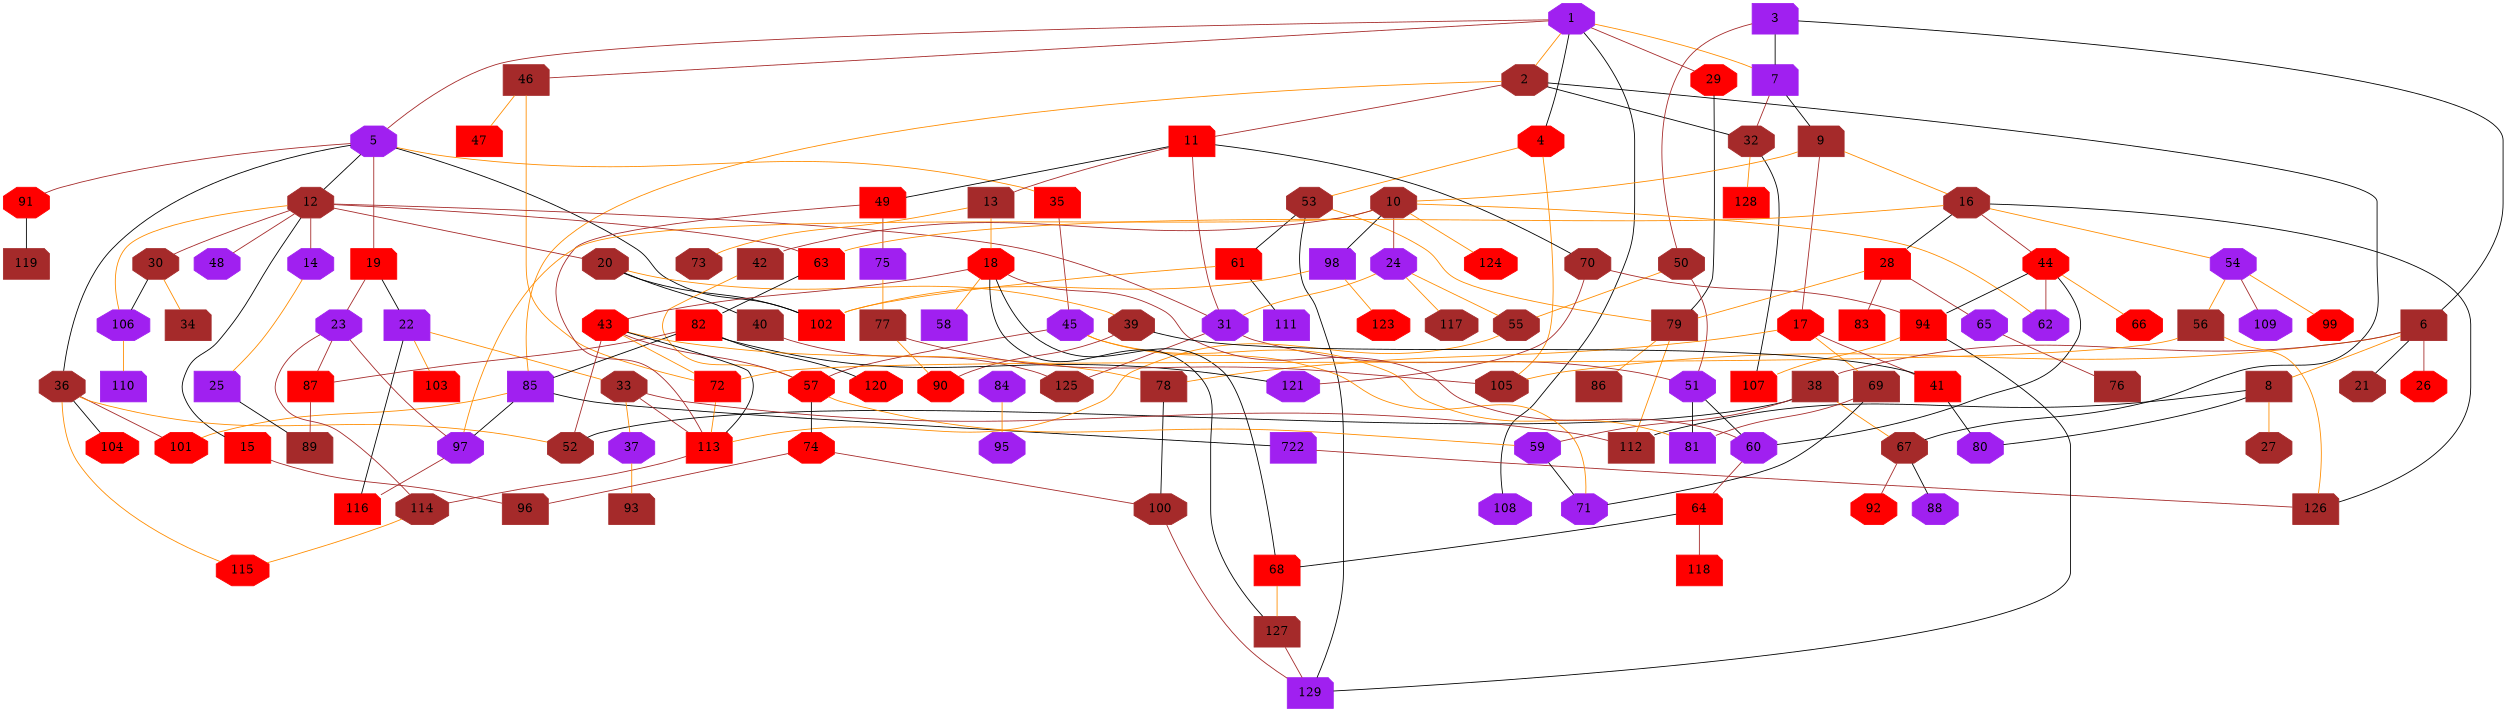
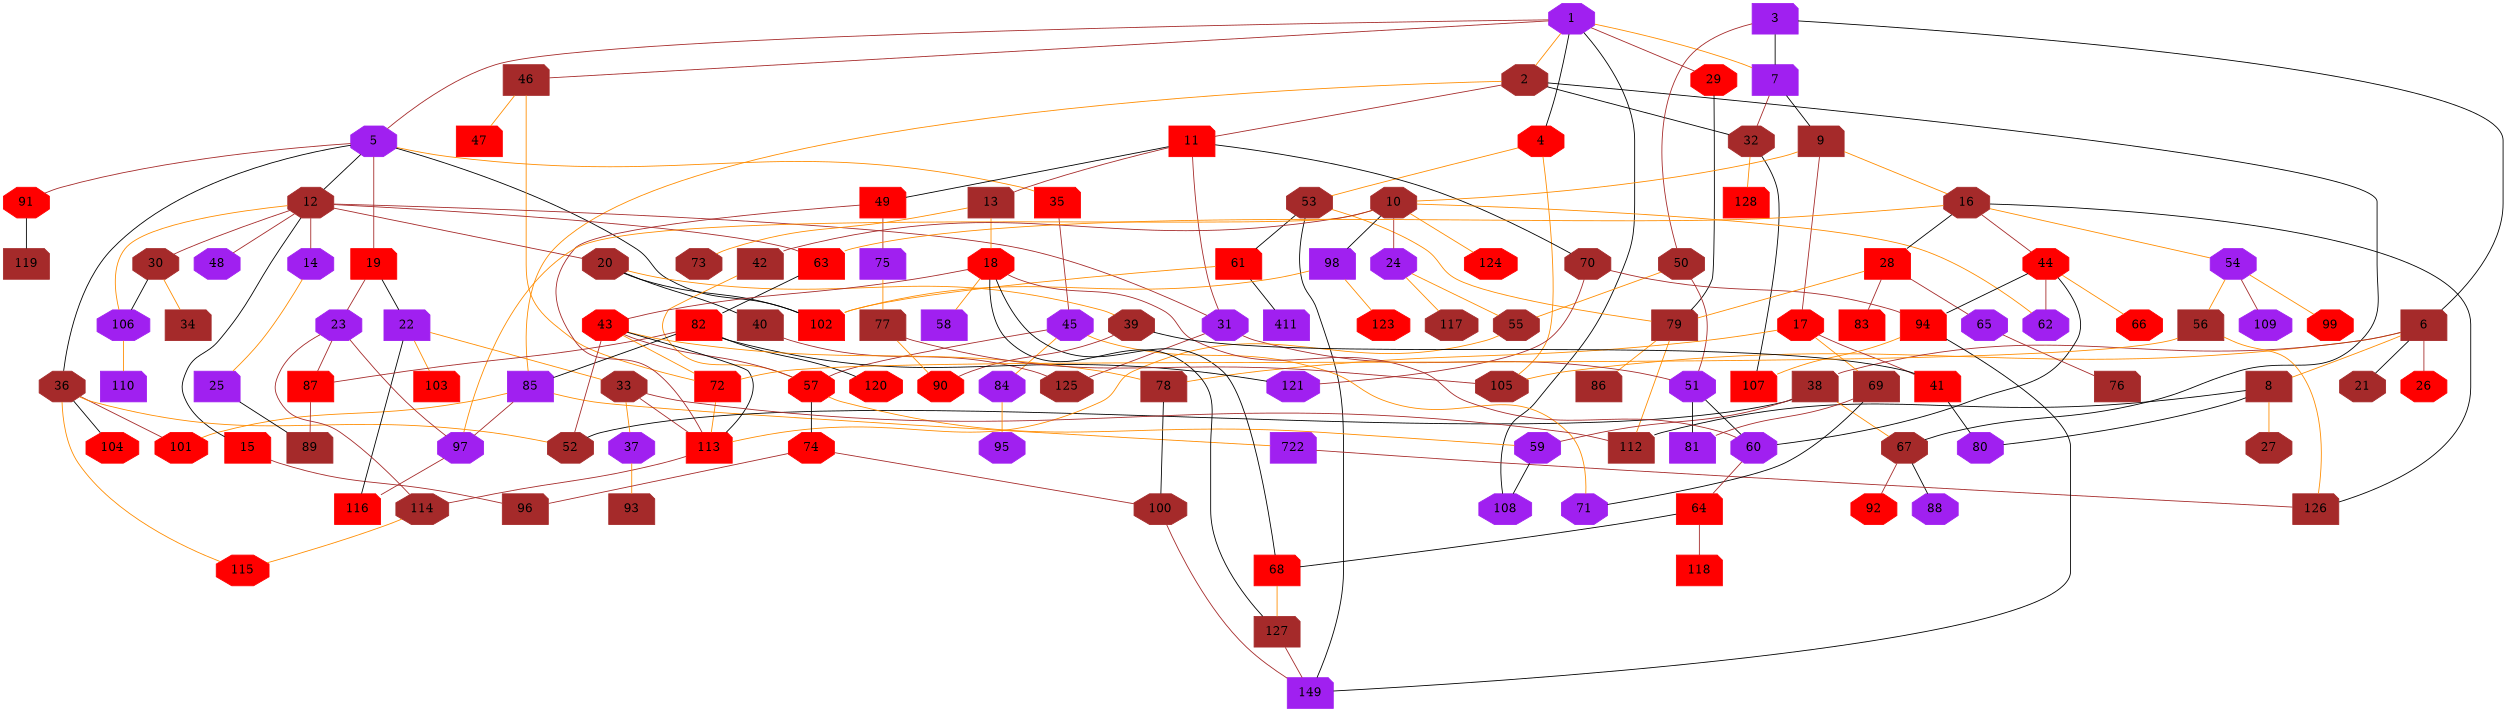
edge "24" -- "31": removed
node "111": label "111" -> "411"
edge "45" -- "81": now "45" -- "84"
edge "85" -- "97": color black -> brown
edge "85" -- "722": color black -> darkorange
edge "59" -- "71": now "59" -- "108"
node "129": label "129" -> "149"
